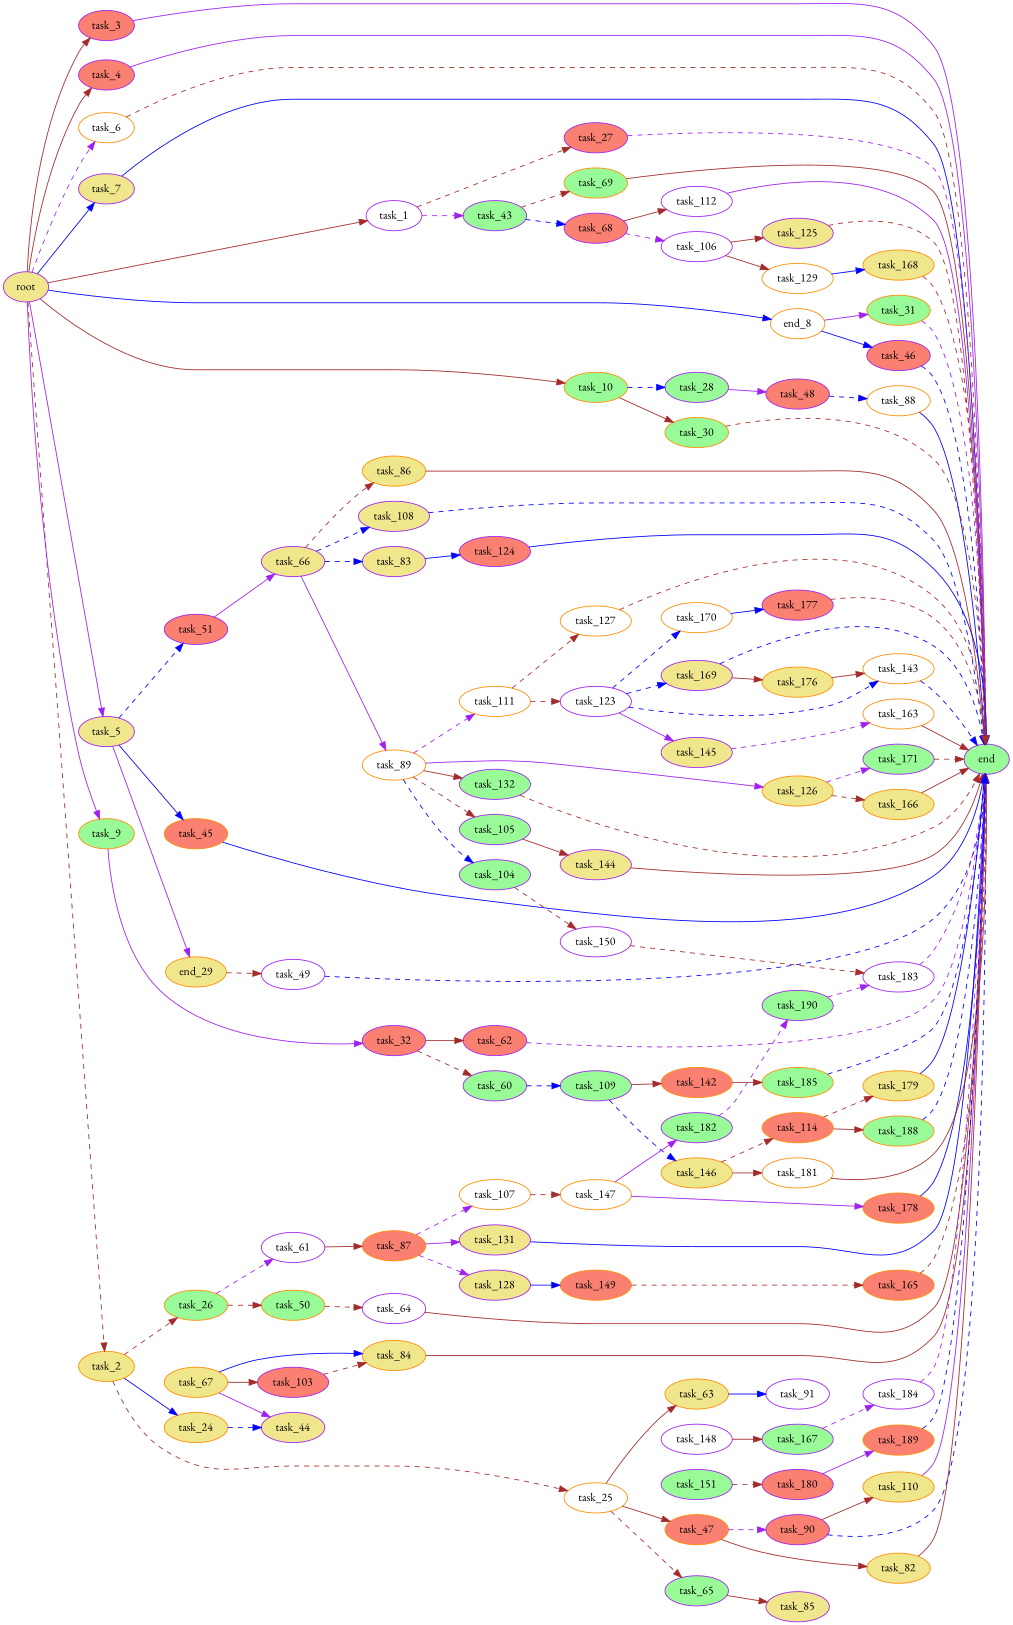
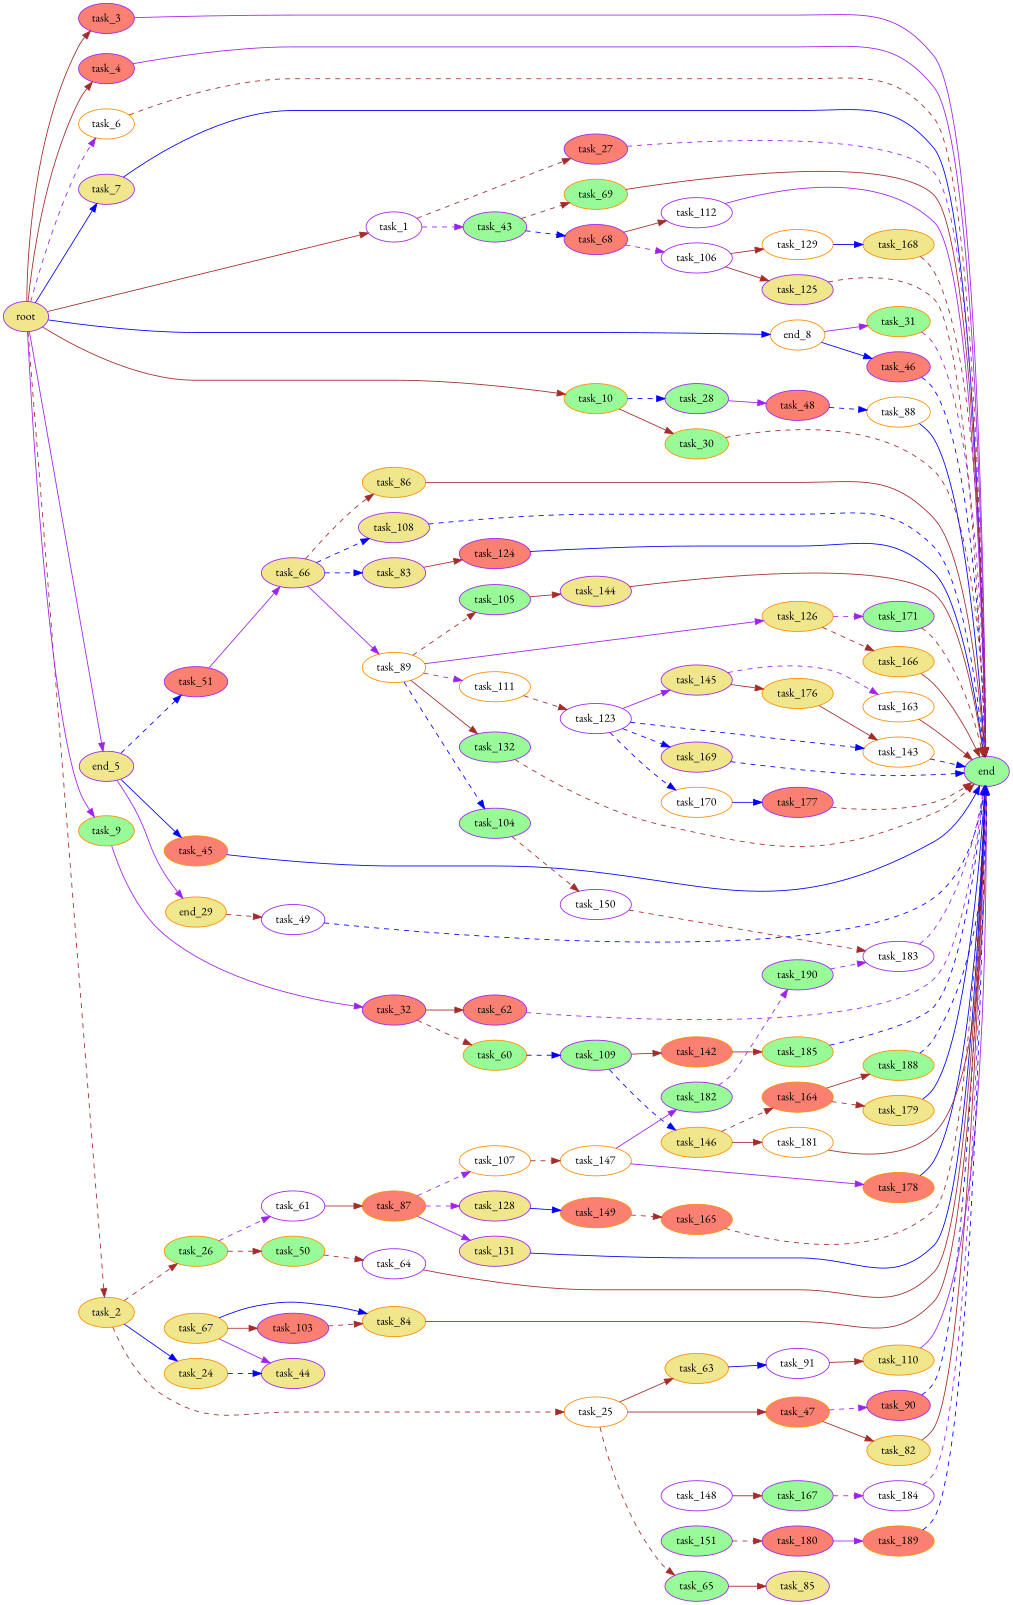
edge "task_83" -> "task_124": color blue -> brown
node "task_127": removed
edge "task_169" -> "task_176": now "task_145" -> "task_176"
node "task_5": label "task_5" -> "end_5"
node "task_60": color purple -> darkorange
node "task_114": label "task_114" -> "task_164"
edge "task_90" -> "task_110": now "task_91" -> "task_110"
